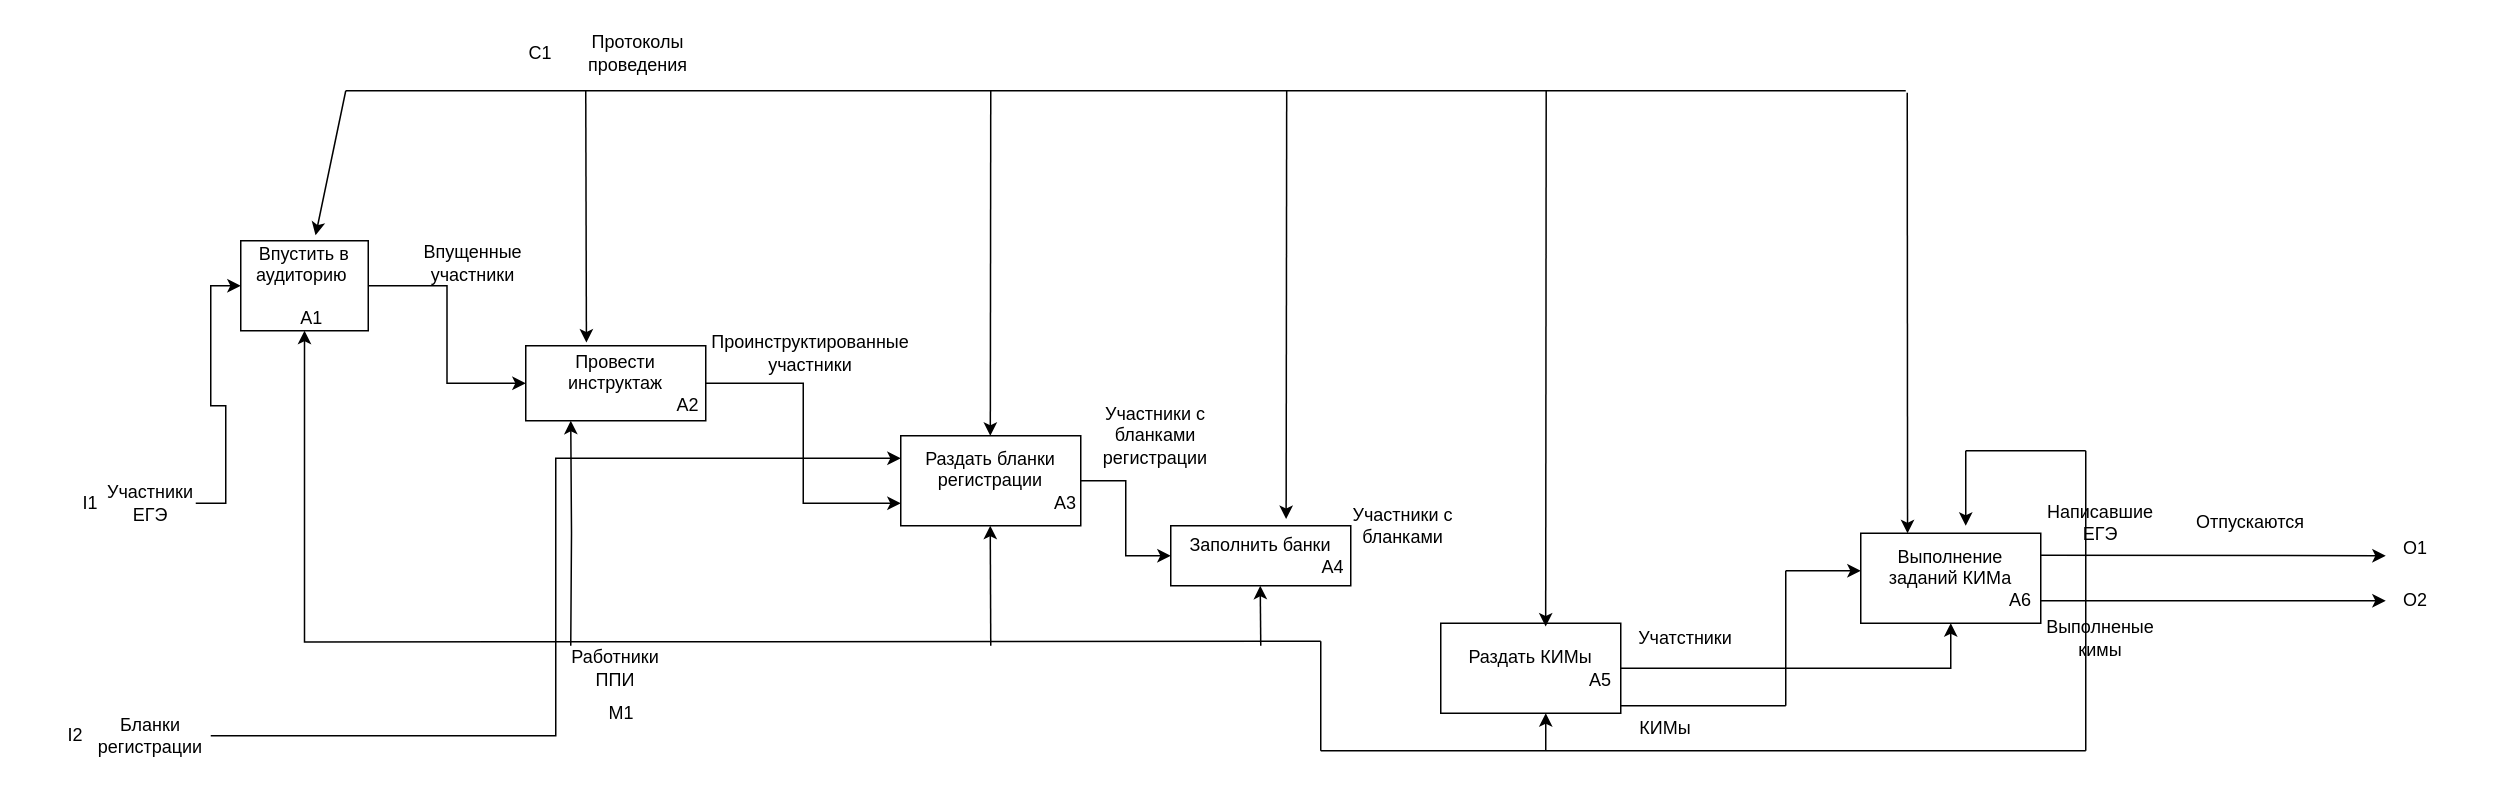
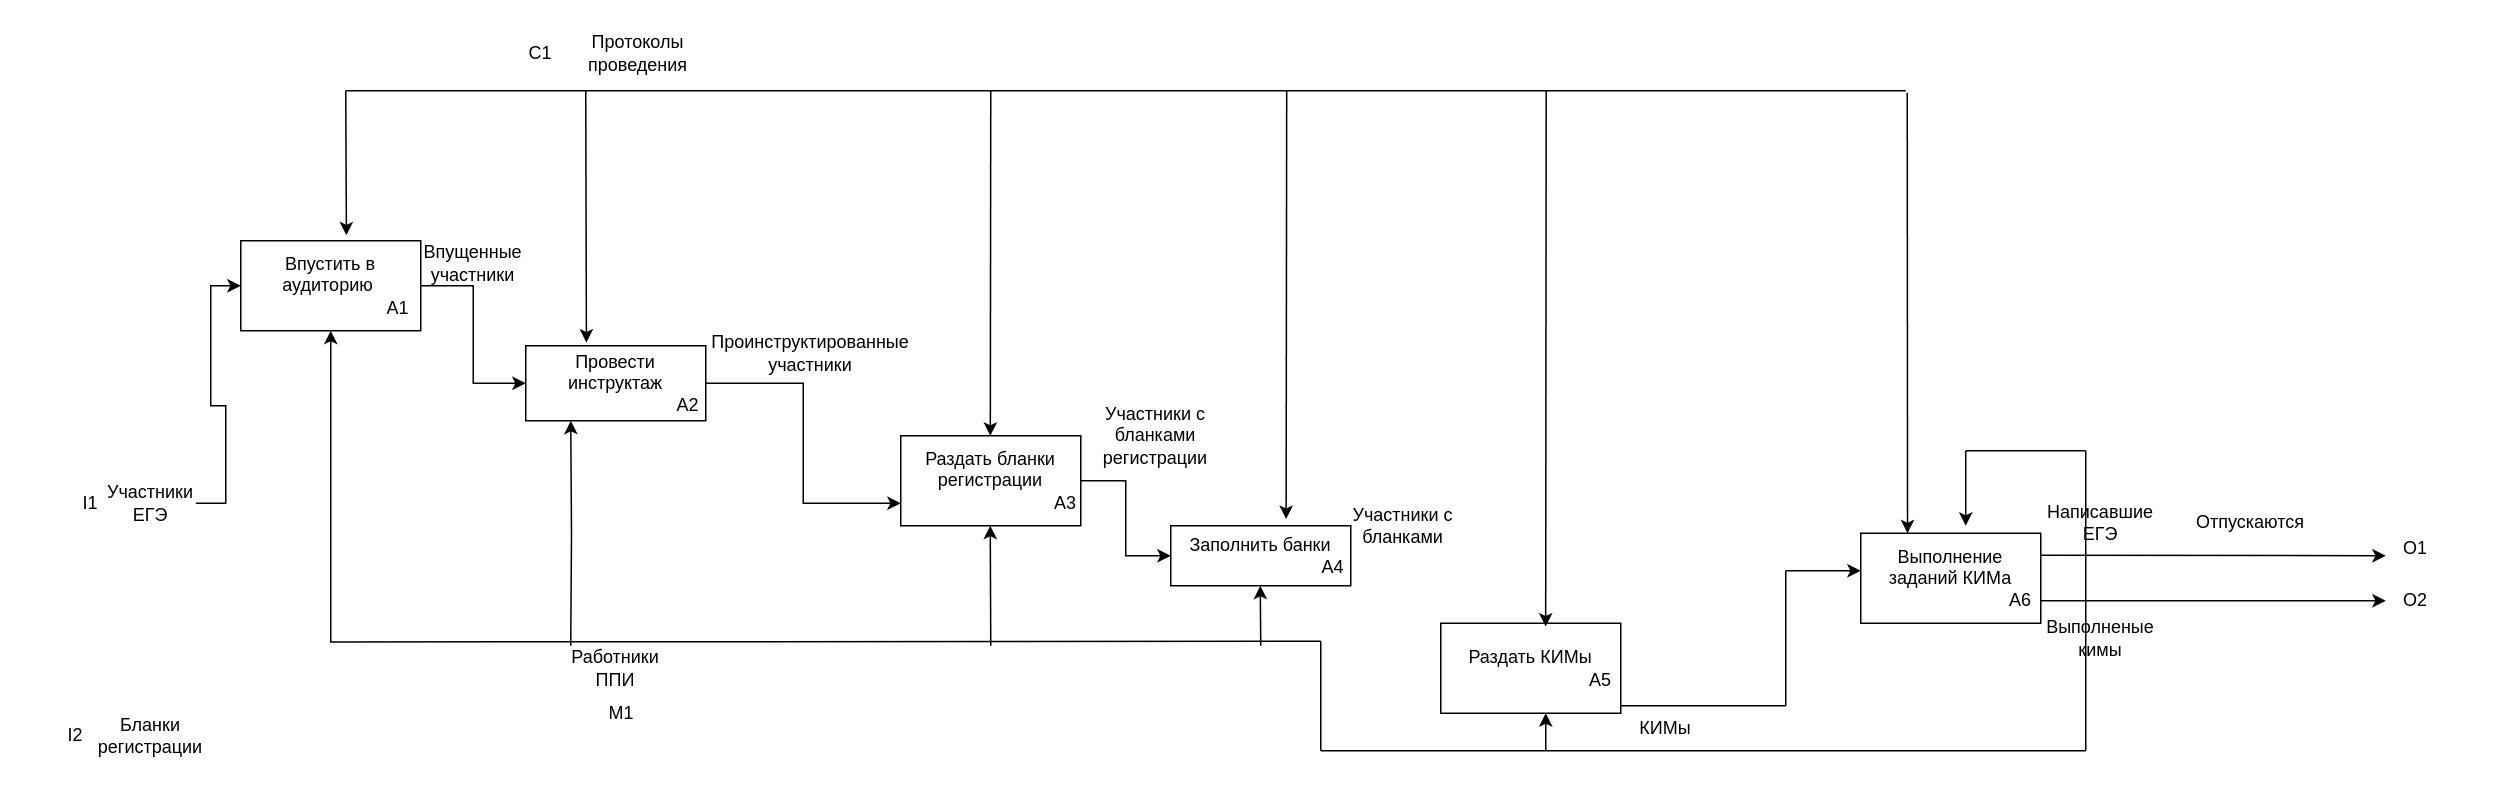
node "Впустить в аудиторию A1": size 128x90 -> 180x90
edge "Бланки регистрации" -> "Раздать бланки регистрации A3": removed
node "Учатстники": removed
edge "Раздать КИМы A5" -> "Выполнение заданий КИМа A6": removed
